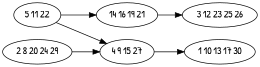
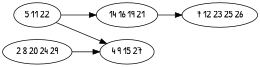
node "3 12 23 25 26": label "3 12 23 25 26" -> "7 12 23 25 26"
node "1 10 13 17 30": removed
